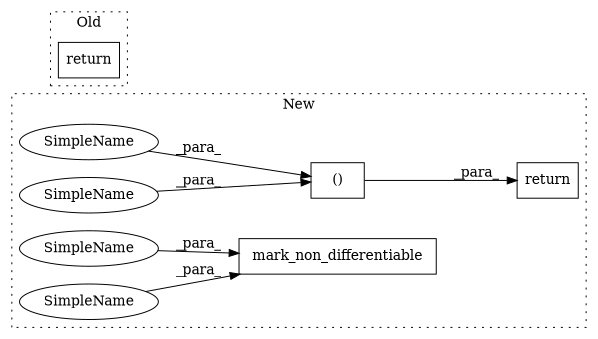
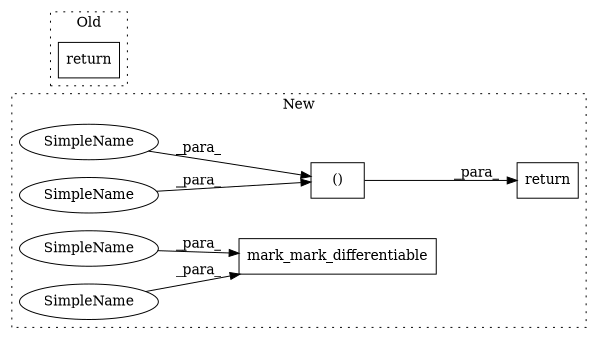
node "mark_non_differentiable": label "mark_non_differentiable" -> "mark_mark_differentiable"
